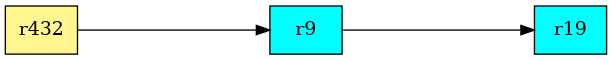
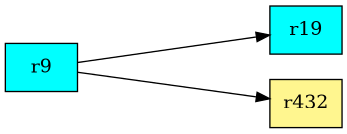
edge "r432" -> "r9": reversed
